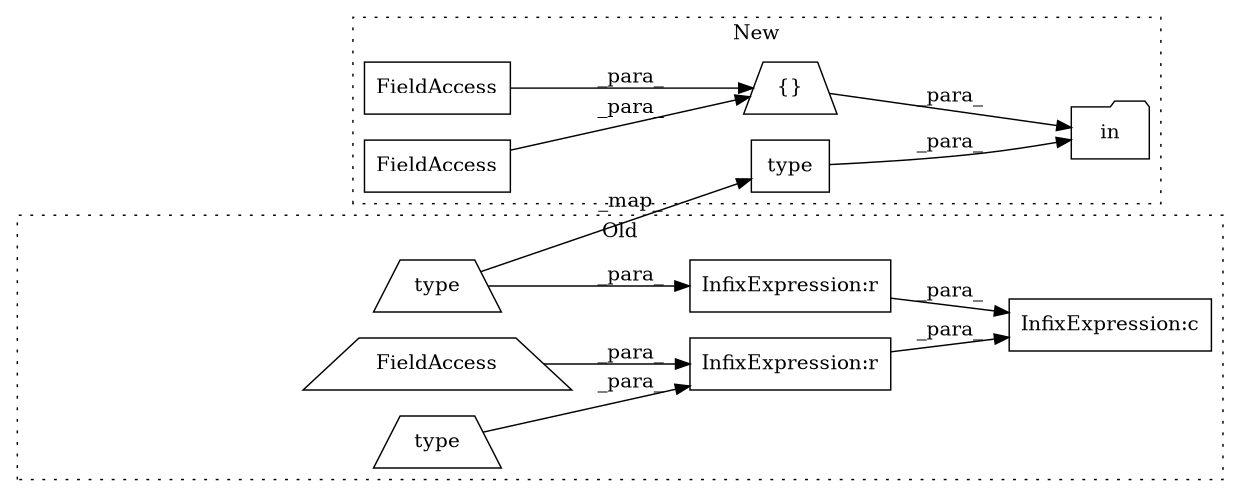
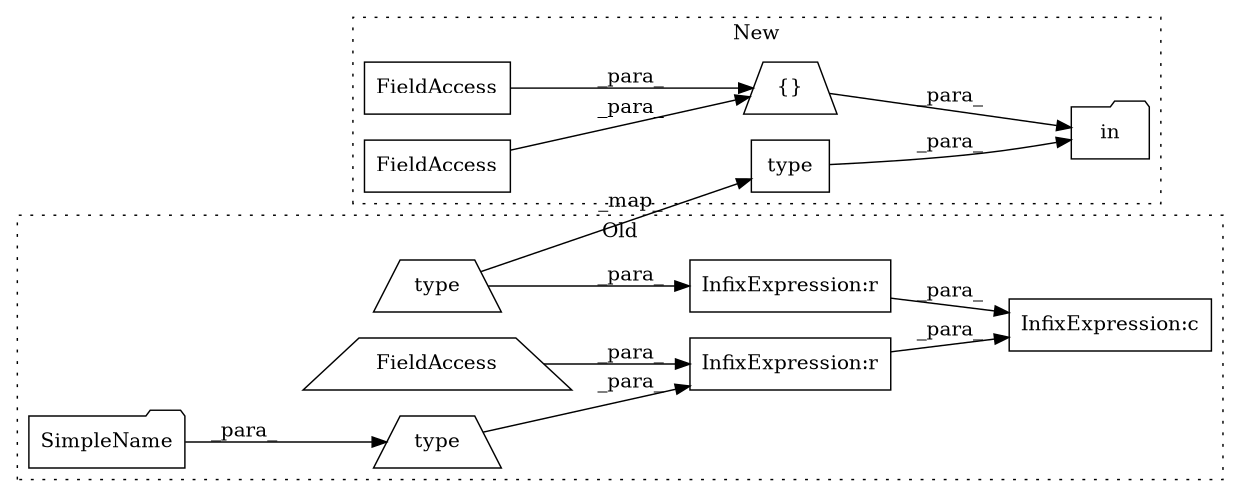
node "SimpleName": added
